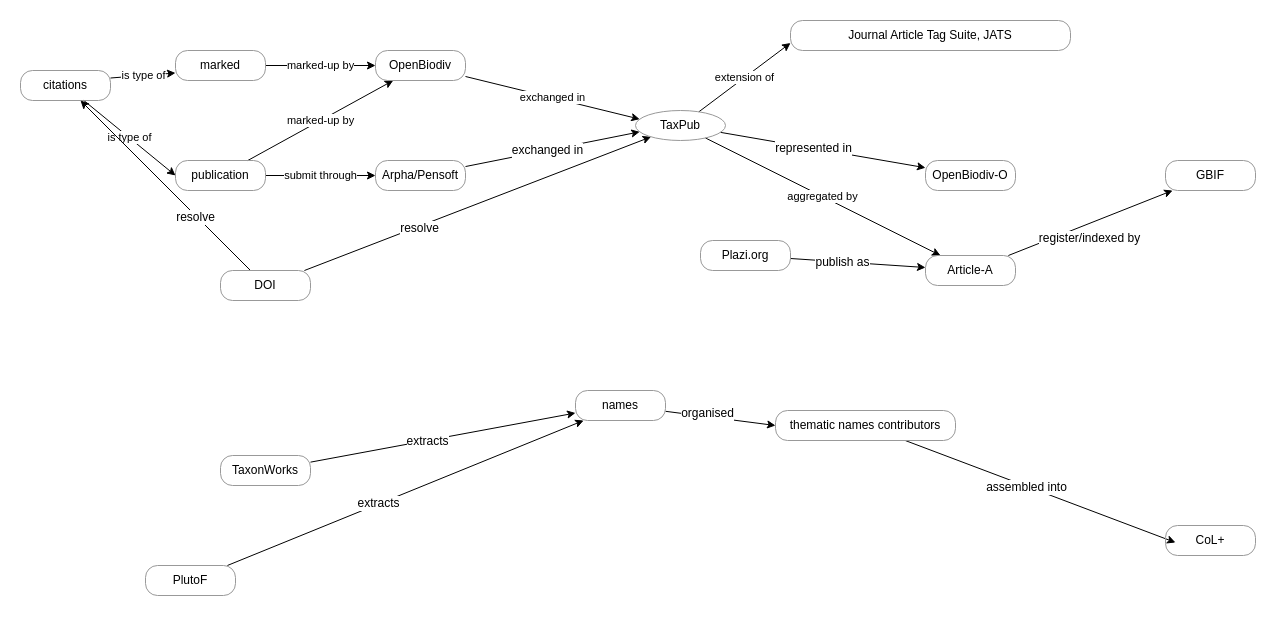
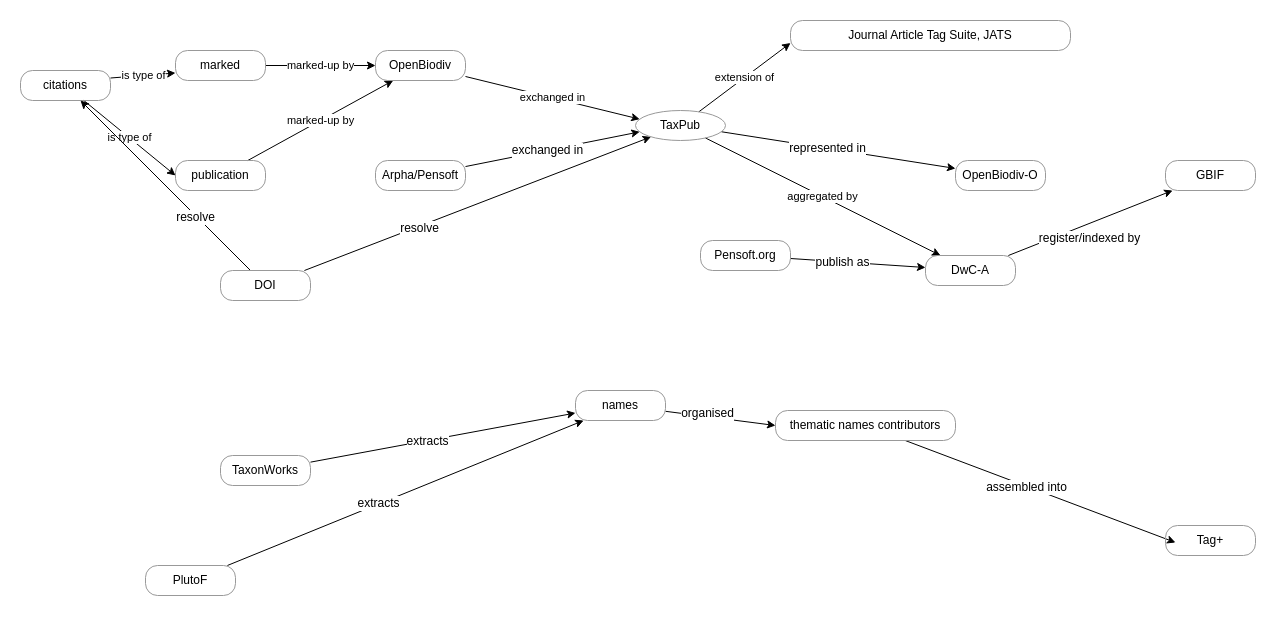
edge "publication" -> "Arpha/Pensoft": removed, label "submit through"
node "OpenBiodiv-O": moved (971, 176) -> (1001, 176)
node "Plazi.org": label "Plazi.org" -> "Pensoft.org"
node "Article-A": label "Article-A" -> "DwC-A"
node "CoL+": label "CoL+" -> "Tag+"
